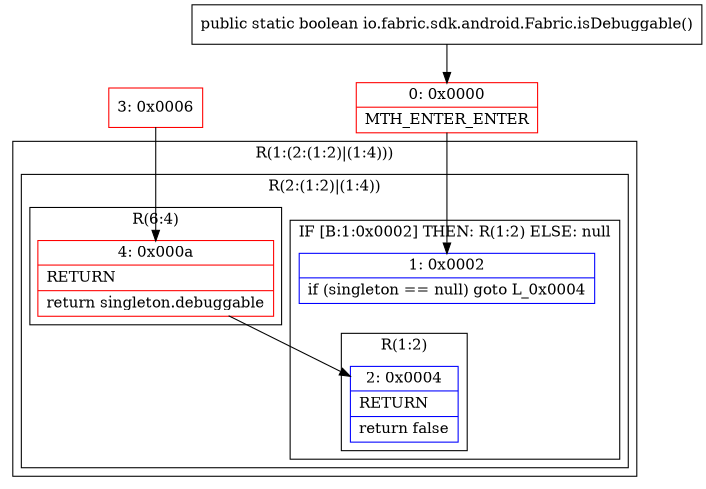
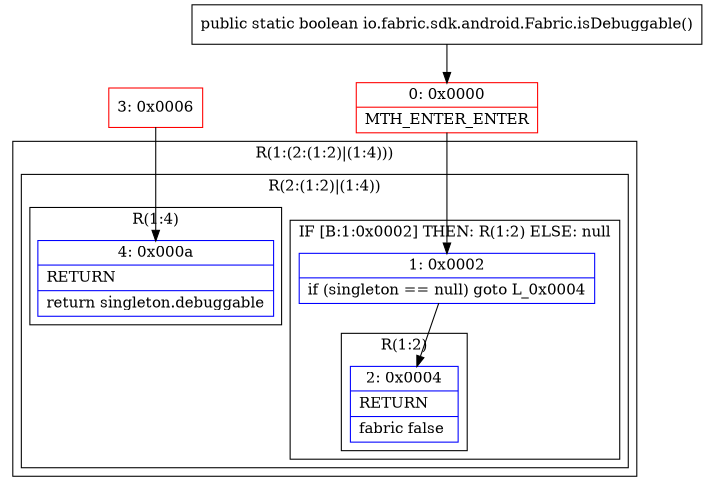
cluster "R(6:4)": label "R(6:4)" -> "R(1:4)"
node "4: 0x000a": color red -> blue
edge "4: 0x000a" -> "2: 0x0004": now "1: 0x0002" -> "2: 0x0004"
node "2: 0x0004": text "return false" -> "fabric false"
